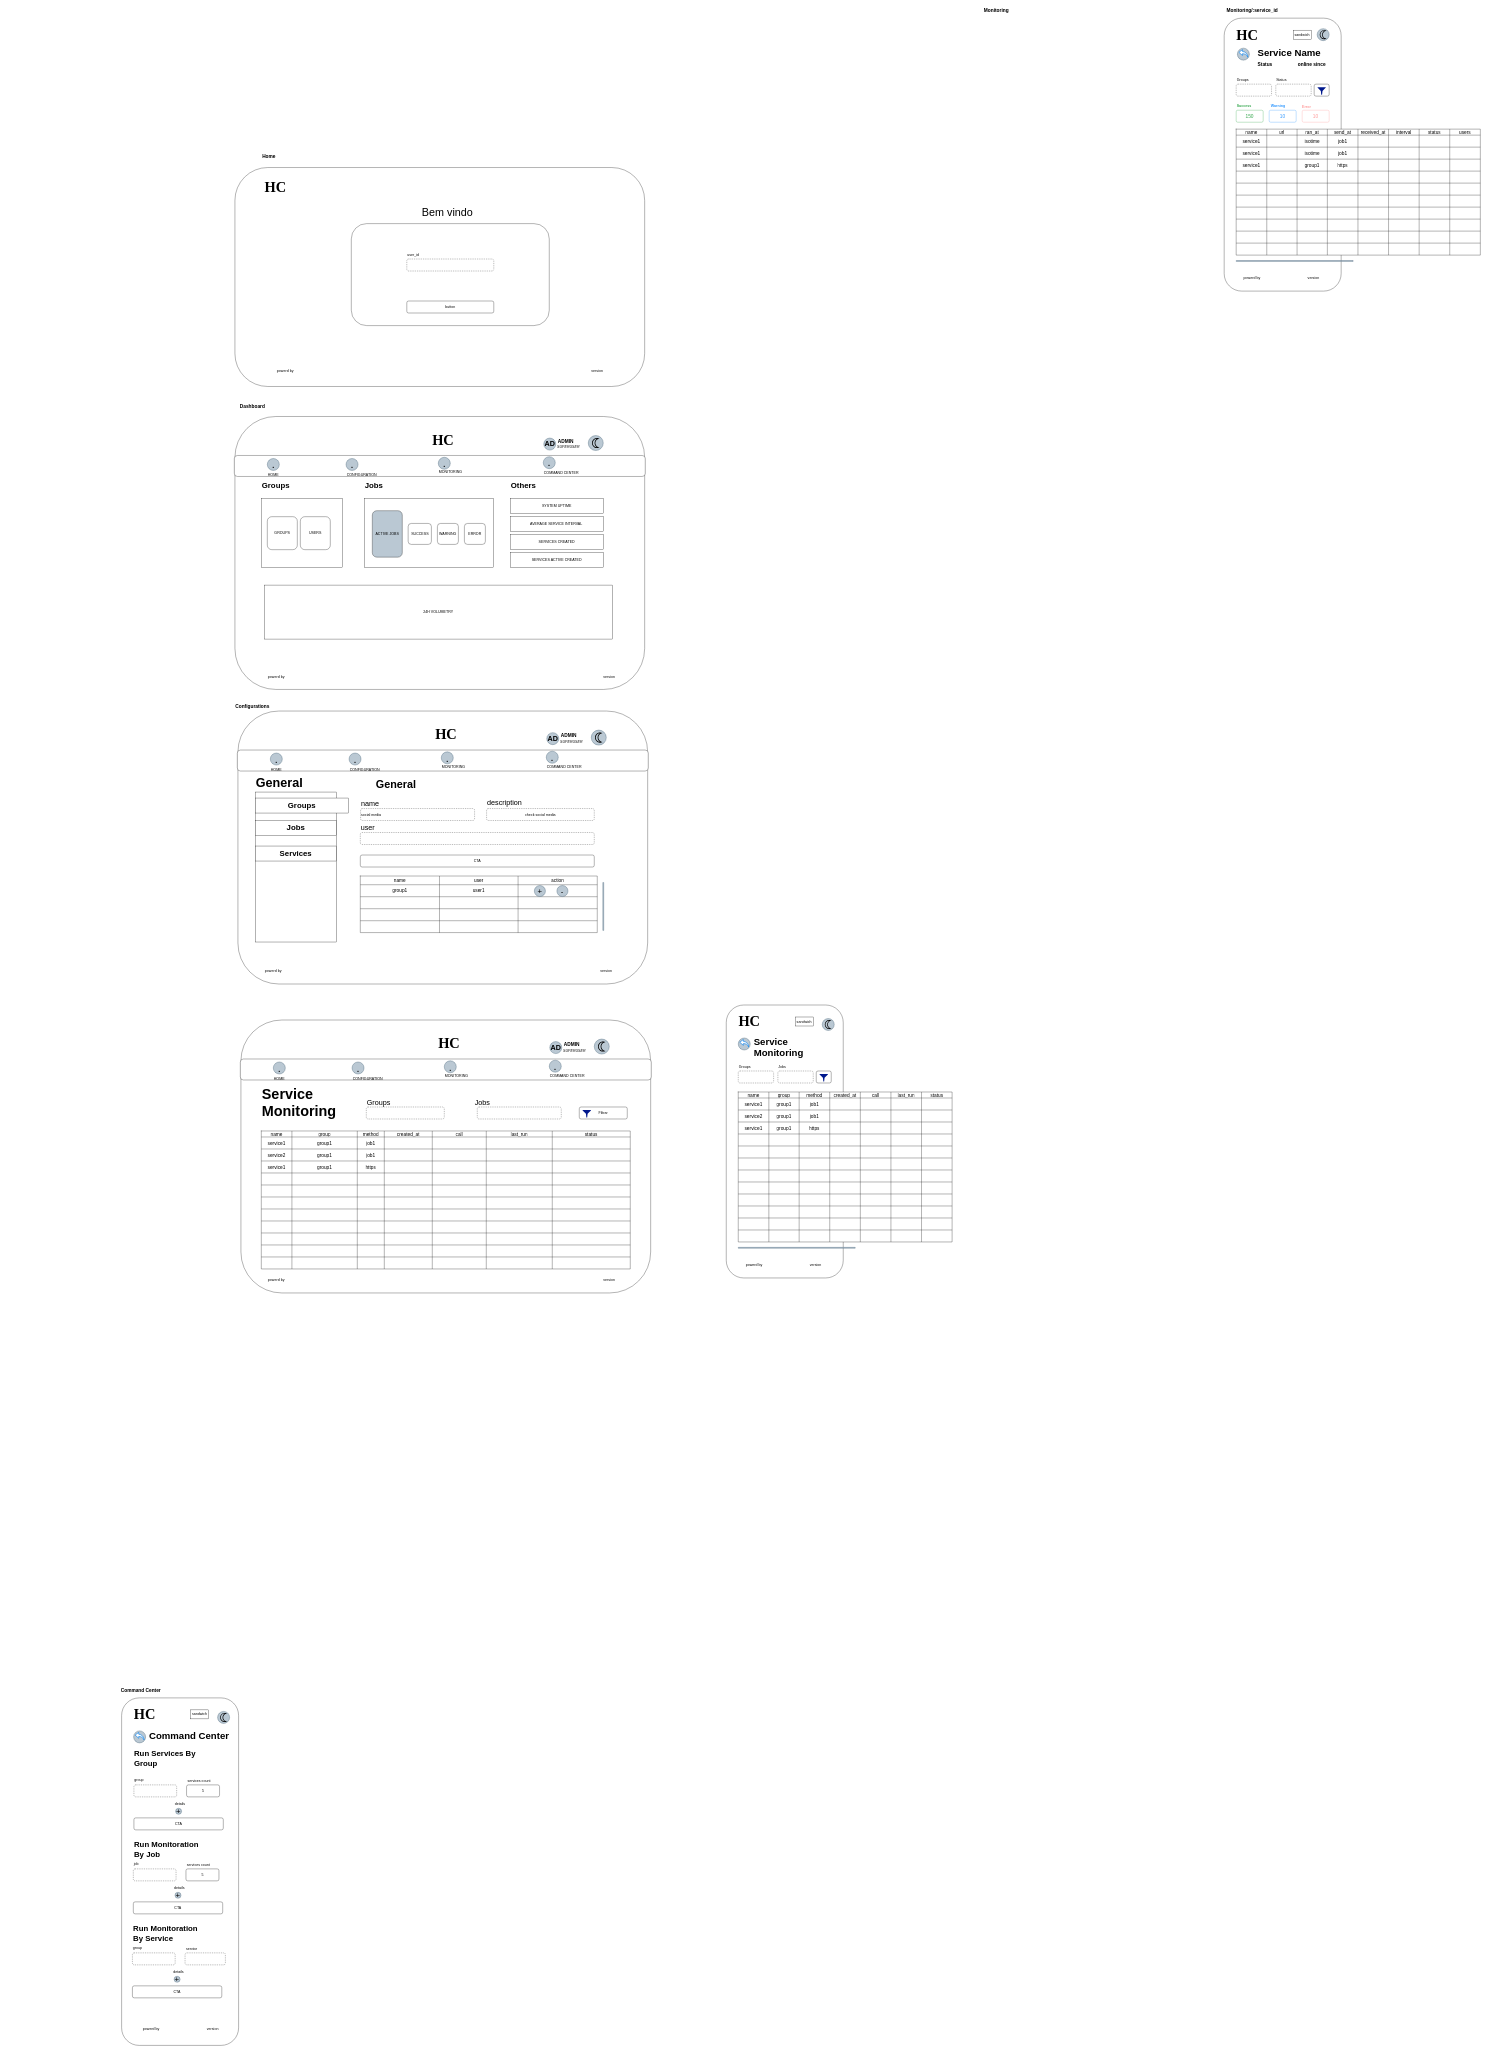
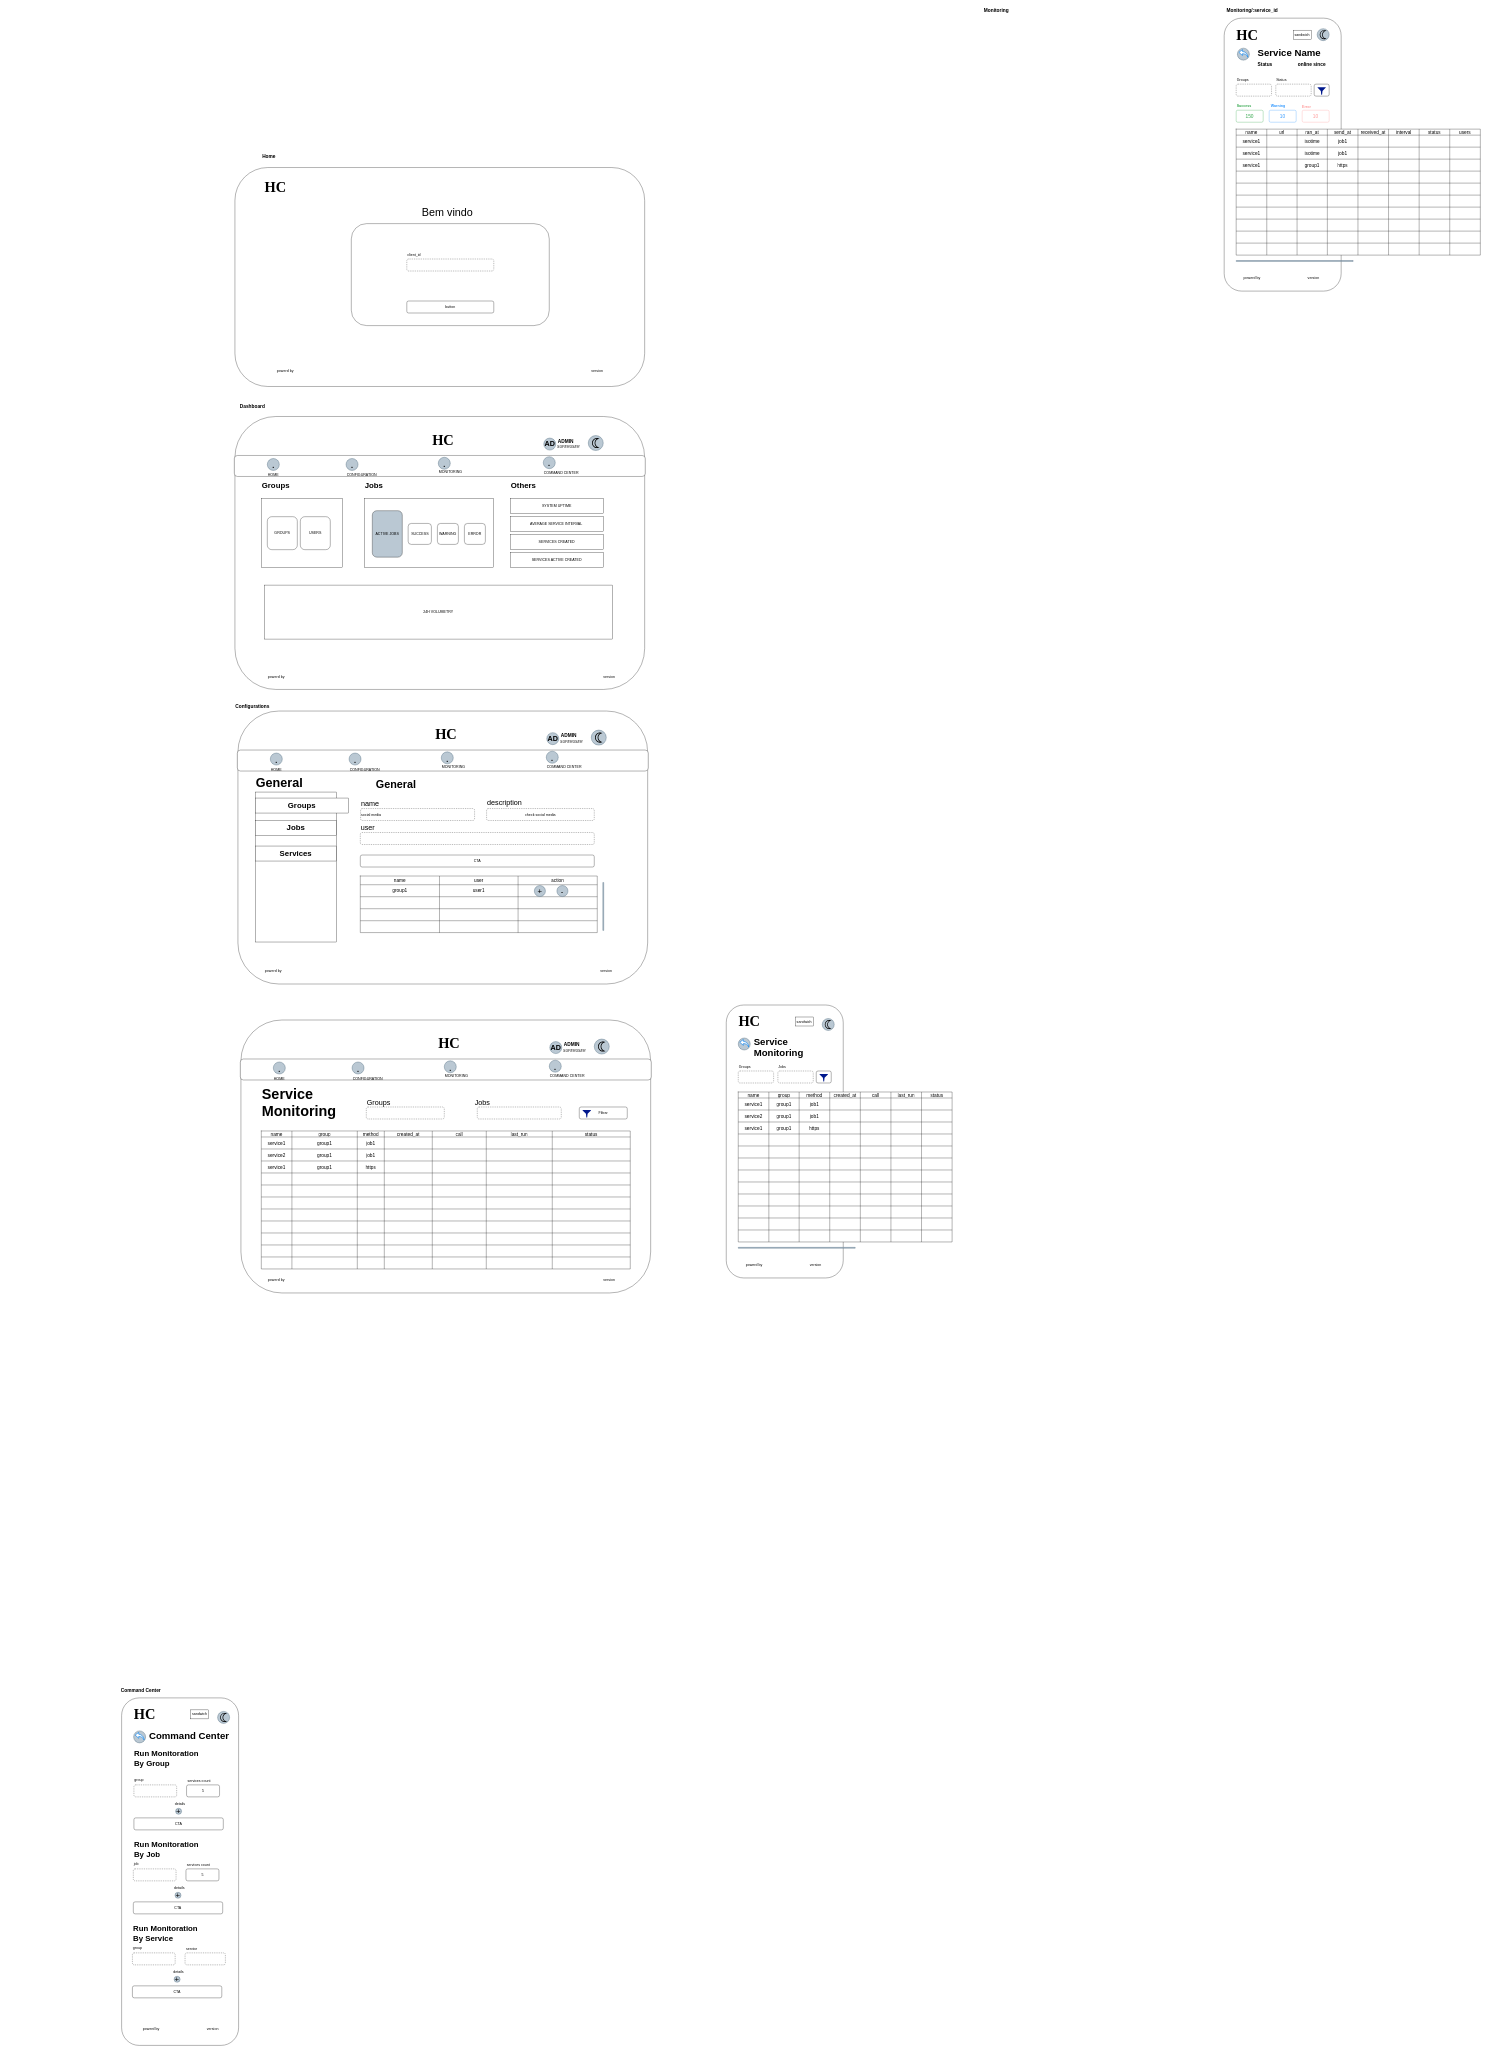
node "user_id": label "user_id" -> "client_id"
node "Run Services By Group": label "Run Services By Group" -> "Run Monitoration By Group"
